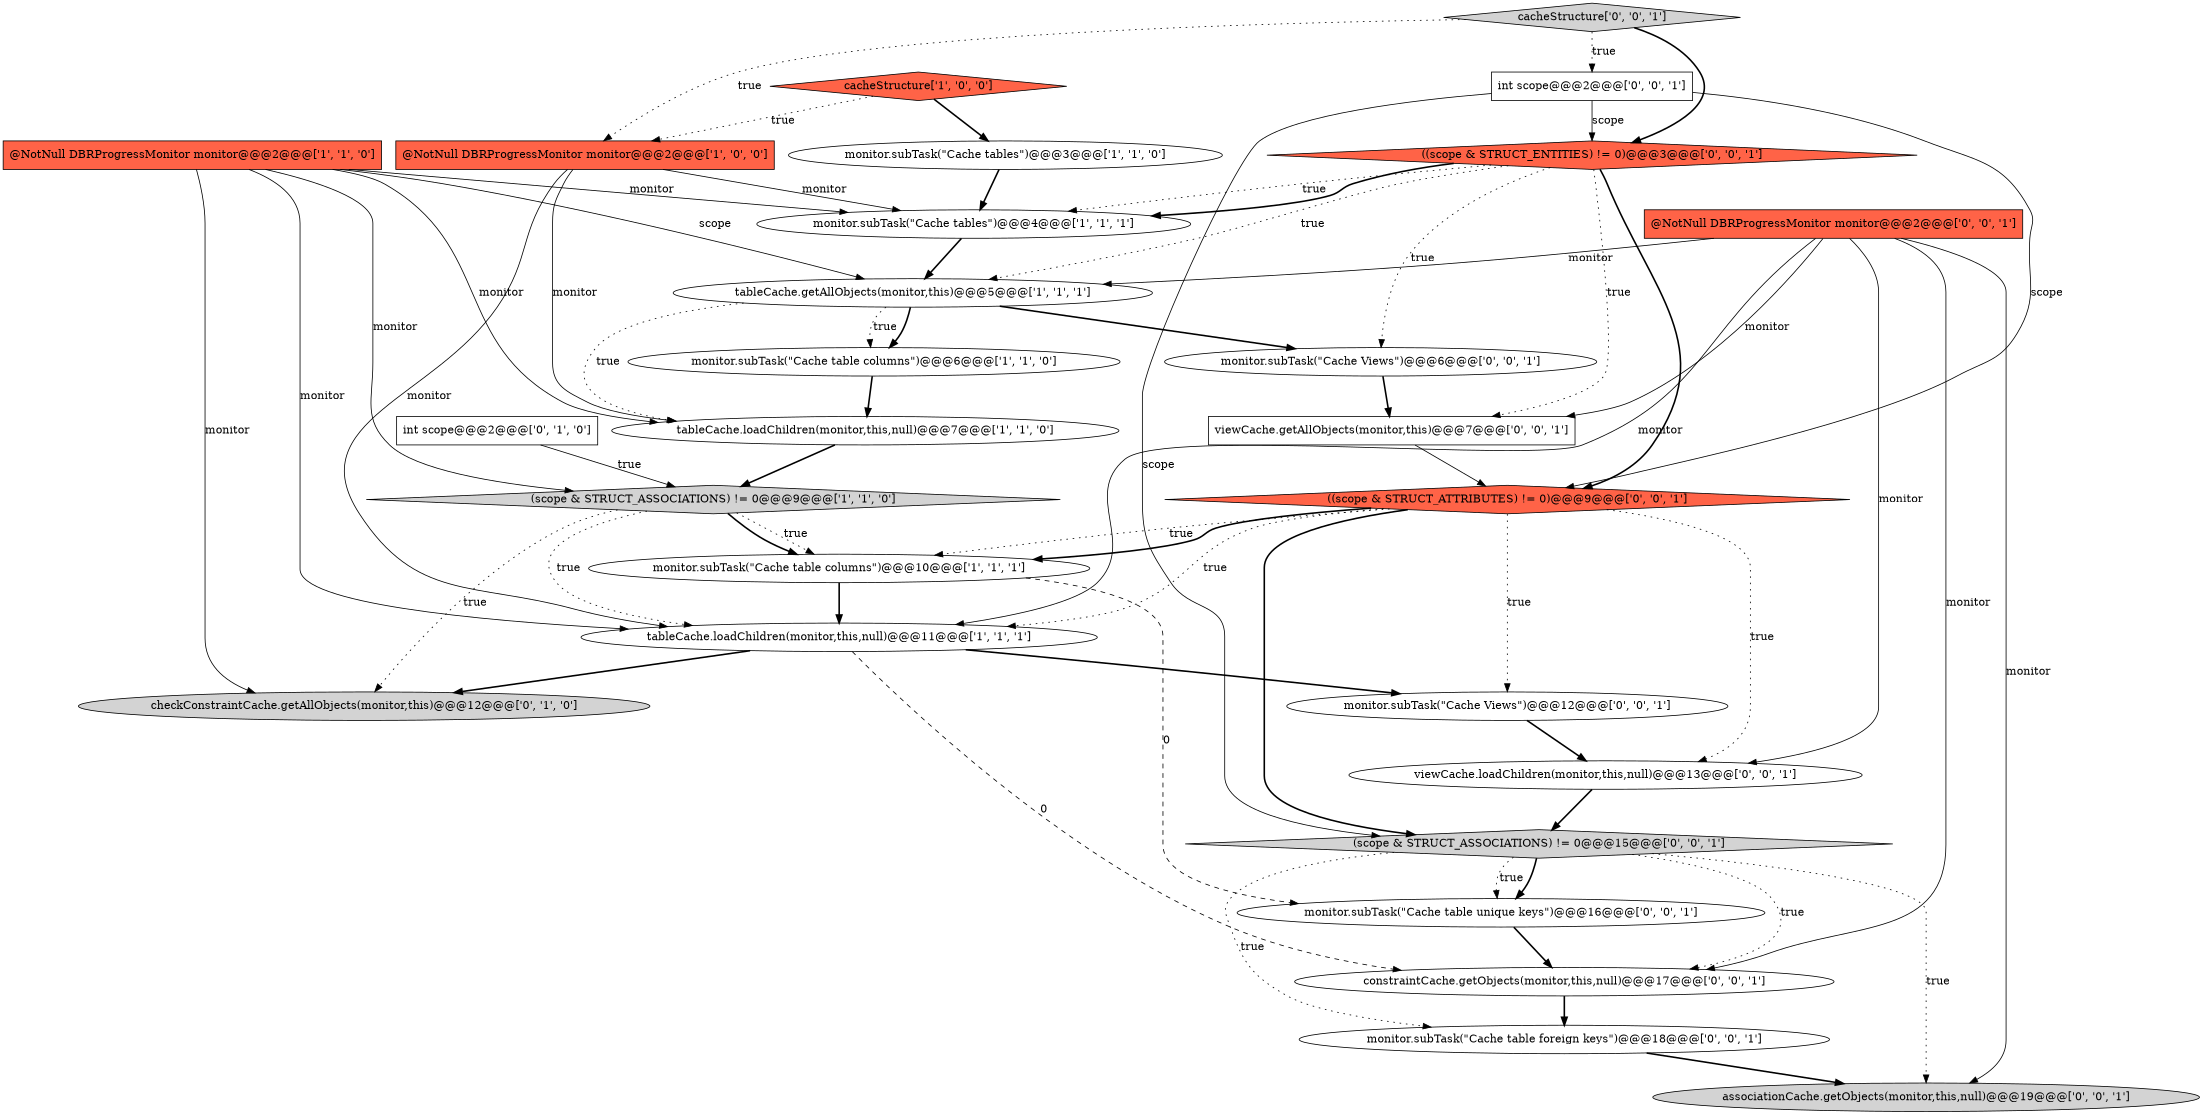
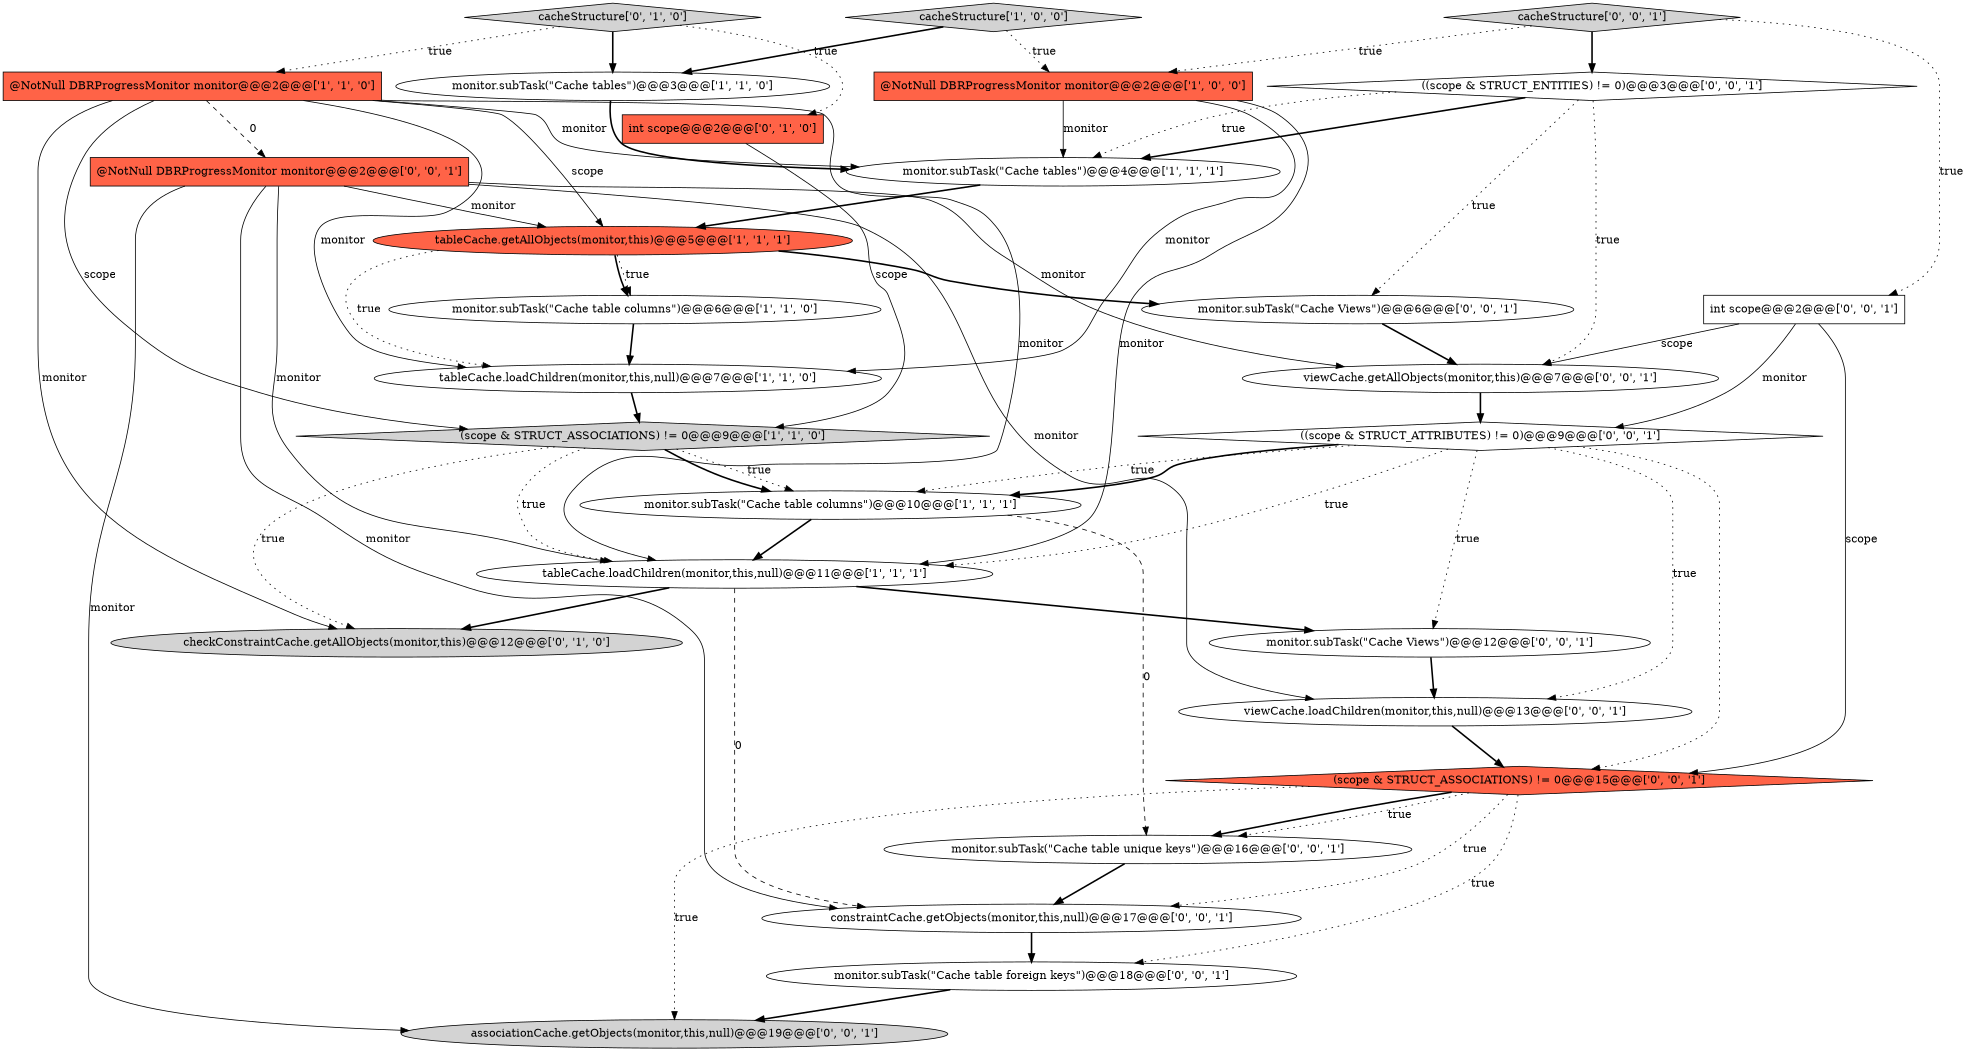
node "cacheStructure['0', '1', '0']": added
node "cacheStructure['1', '0', '0']": fillcolor tomato -> lightgray
edge "int scope@@@2@@@['0', '0', '1']" -> "((scope & STRUCT_ENTITIES) != 0)@@@3@@@['0', '0', '1']": now "int scope@@@2@@@['0', '0', '1']" -> "viewCache.getAllObjects(monitor,this)@@@7@@@['0', '0', '1']"
edge "@NotNull DBRProgressMonitor monitor@@@2@@@['1', '1', '0']" -> "@NotNull DBRProgressMonitor monitor@@@2@@@['0', '0', '1']": added, label "0"
node "((scope & STRUCT_ENTITIES) != 0)@@@3@@@['0', '0', '1']": fillcolor tomato -> white
edge "((scope & STRUCT_ENTITIES) != 0)@@@3@@@['0', '0', '1']" -> "tableCache.getAllObjects(monitor,this)@@@5@@@['1', '1', '1']": removed, label "true"
node "tableCache.getAllObjects(monitor,this)@@@5@@@['1', '1', '1']": fillcolor white -> tomato
edge "int scope@@@2@@@['0', '0', '1']" -> "((scope & STRUCT_ATTRIBUTES) != 0)@@@9@@@['0', '0', '1']": label "scope" -> "monitor"
edge "@NotNull DBRProgressMonitor monitor@@@2@@@['1', '1', '0']" -> "(scope & STRUCT_ASSOCIATIONS) != 0@@@9@@@['1', '1', '0']": label "monitor" -> "scope"
edge "((scope & STRUCT_ENTITIES) != 0)@@@3@@@['0', '0', '1']" -> "((scope & STRUCT_ATTRIBUTES) != 0)@@@9@@@['0', '0', '1']": removed
node "int scope@@@2@@@['0', '1', '0']": fillcolor white -> tomato
node "viewCache.getAllObjects(monitor,this)@@@7@@@['0', '0', '1']": shape box -> ellipse
edge "viewCache.getAllObjects(monitor,this)@@@7@@@['0', '0', '1']" -> "((scope & STRUCT_ATTRIBUTES) != 0)@@@9@@@['0', '0', '1']": style solid -> bold
edge "int scope@@@2@@@['0', '1', '0']" -> "(scope & STRUCT_ASSOCIATIONS) != 0@@@9@@@['1', '1', '0']": label "true" -> "scope"
node "((scope & STRUCT_ATTRIBUTES) != 0)@@@9@@@['0', '0', '1']": fillcolor tomato -> white
edge "((scope & STRUCT_ATTRIBUTES) != 0)@@@9@@@['0', '0', '1']" -> "(scope & STRUCT_ASSOCIATIONS) != 0@@@15@@@['0', '0', '1']": style bold -> dotted
node "(scope & STRUCT_ASSOCIATIONS) != 0@@@15@@@['0', '0', '1']": fillcolor lightgray -> tomato
